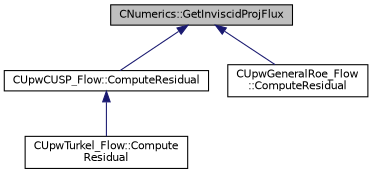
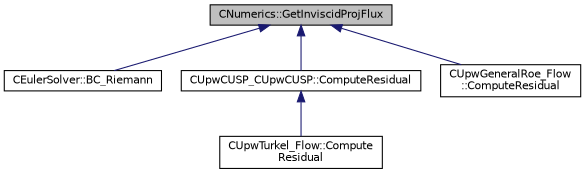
node "CEulerSolver::BC_Riemann": added
node "CUpwCUSP_Flow::ComputeResidual": label "CUpwCUSP_Flow::ComputeResidual" -> "CUpwCUSP_CUpwCUSP::ComputeResidual"
